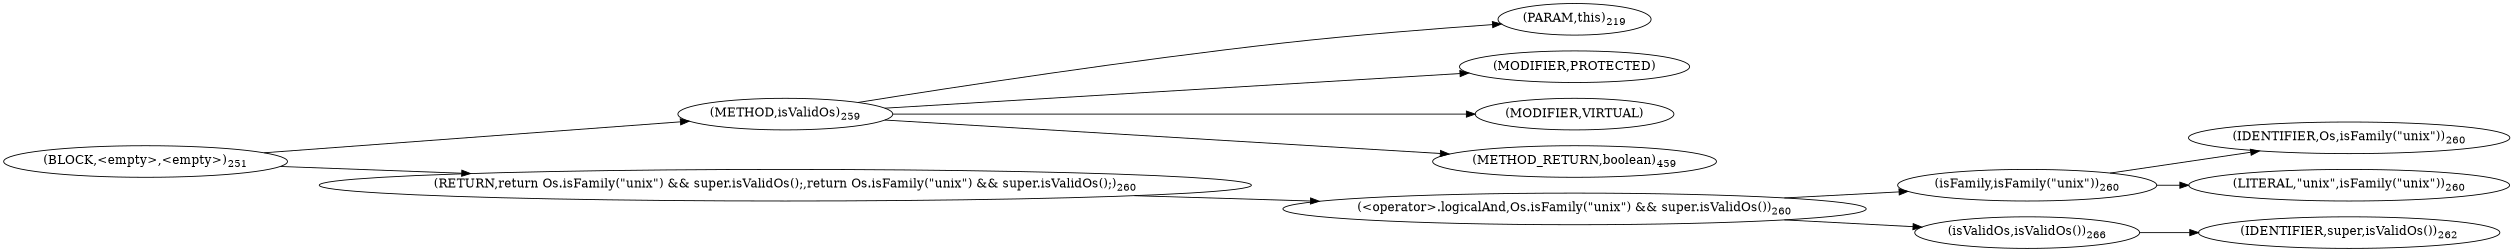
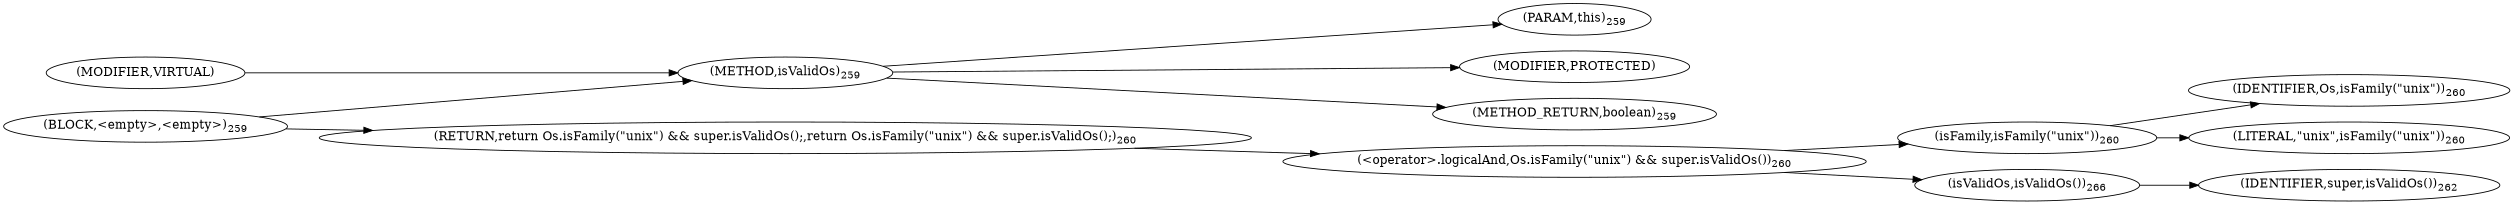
node "(PARAM,this)": text "219" -> "259"
edge "(METHOD,isValidOs)" -> "(MODIFIER,VIRTUAL)": reversed
node "(BLOCK,<empty>,<empty>)": text "251" -> "259"
node "(METHOD_RETURN,boolean)": text "459" -> "259"
